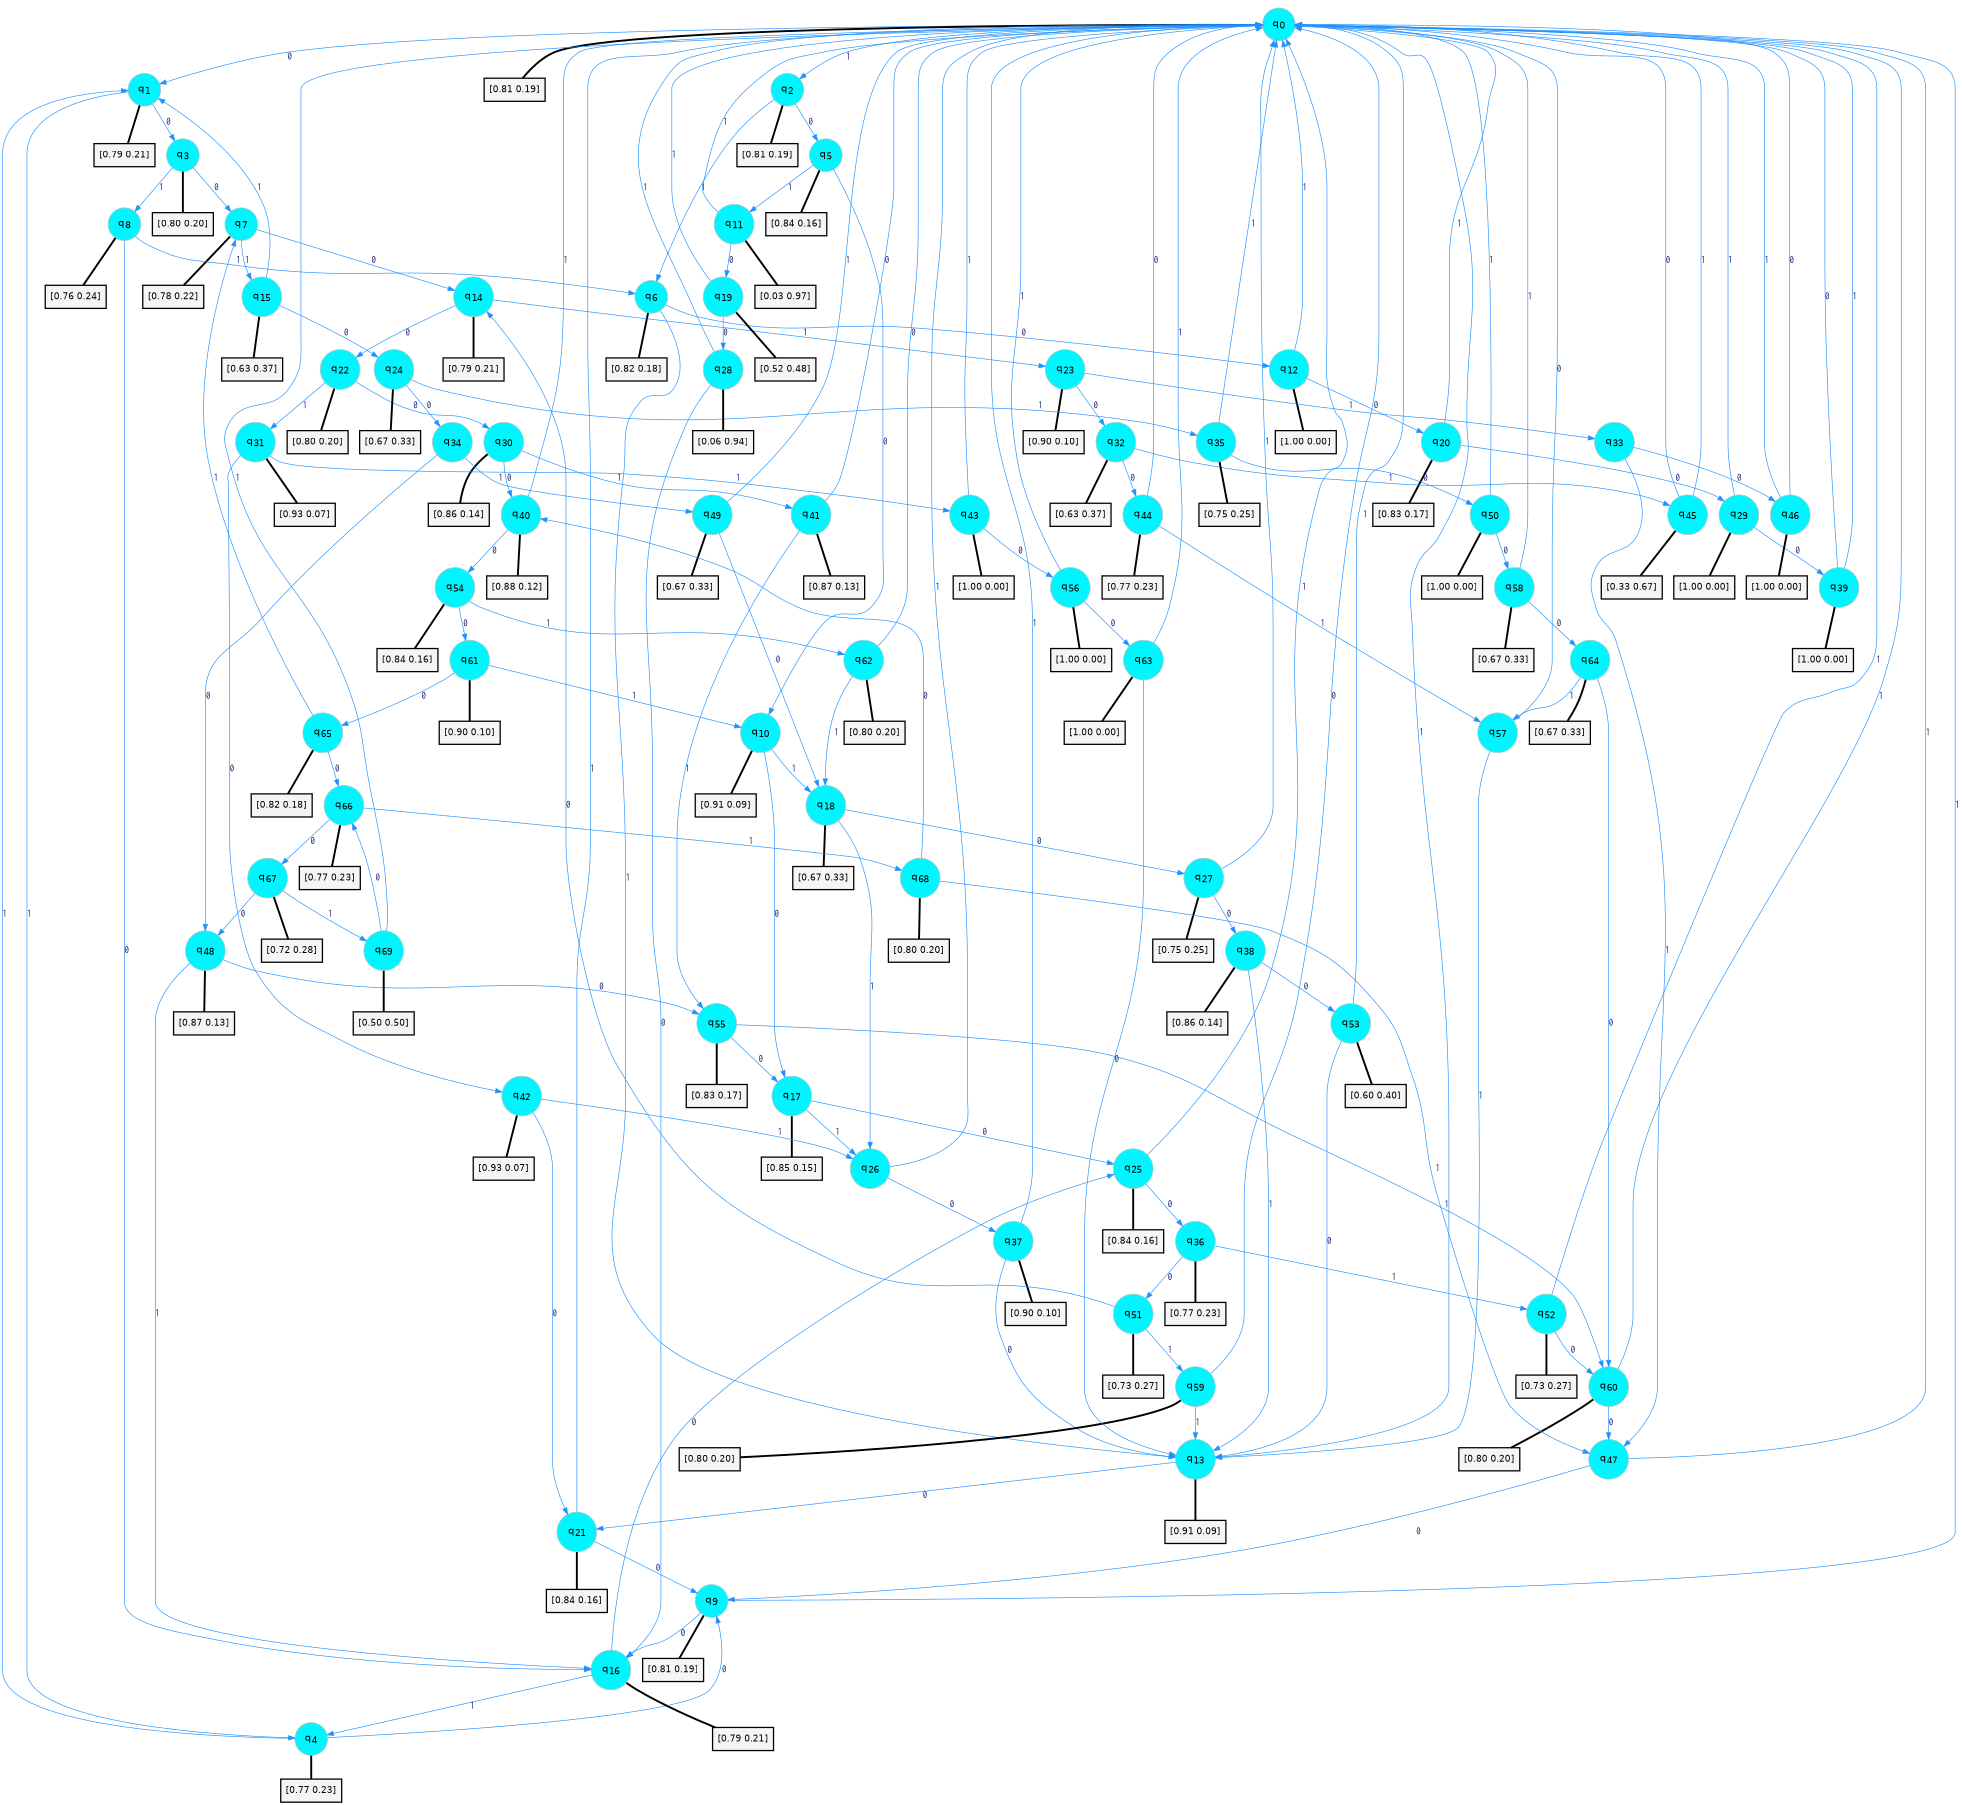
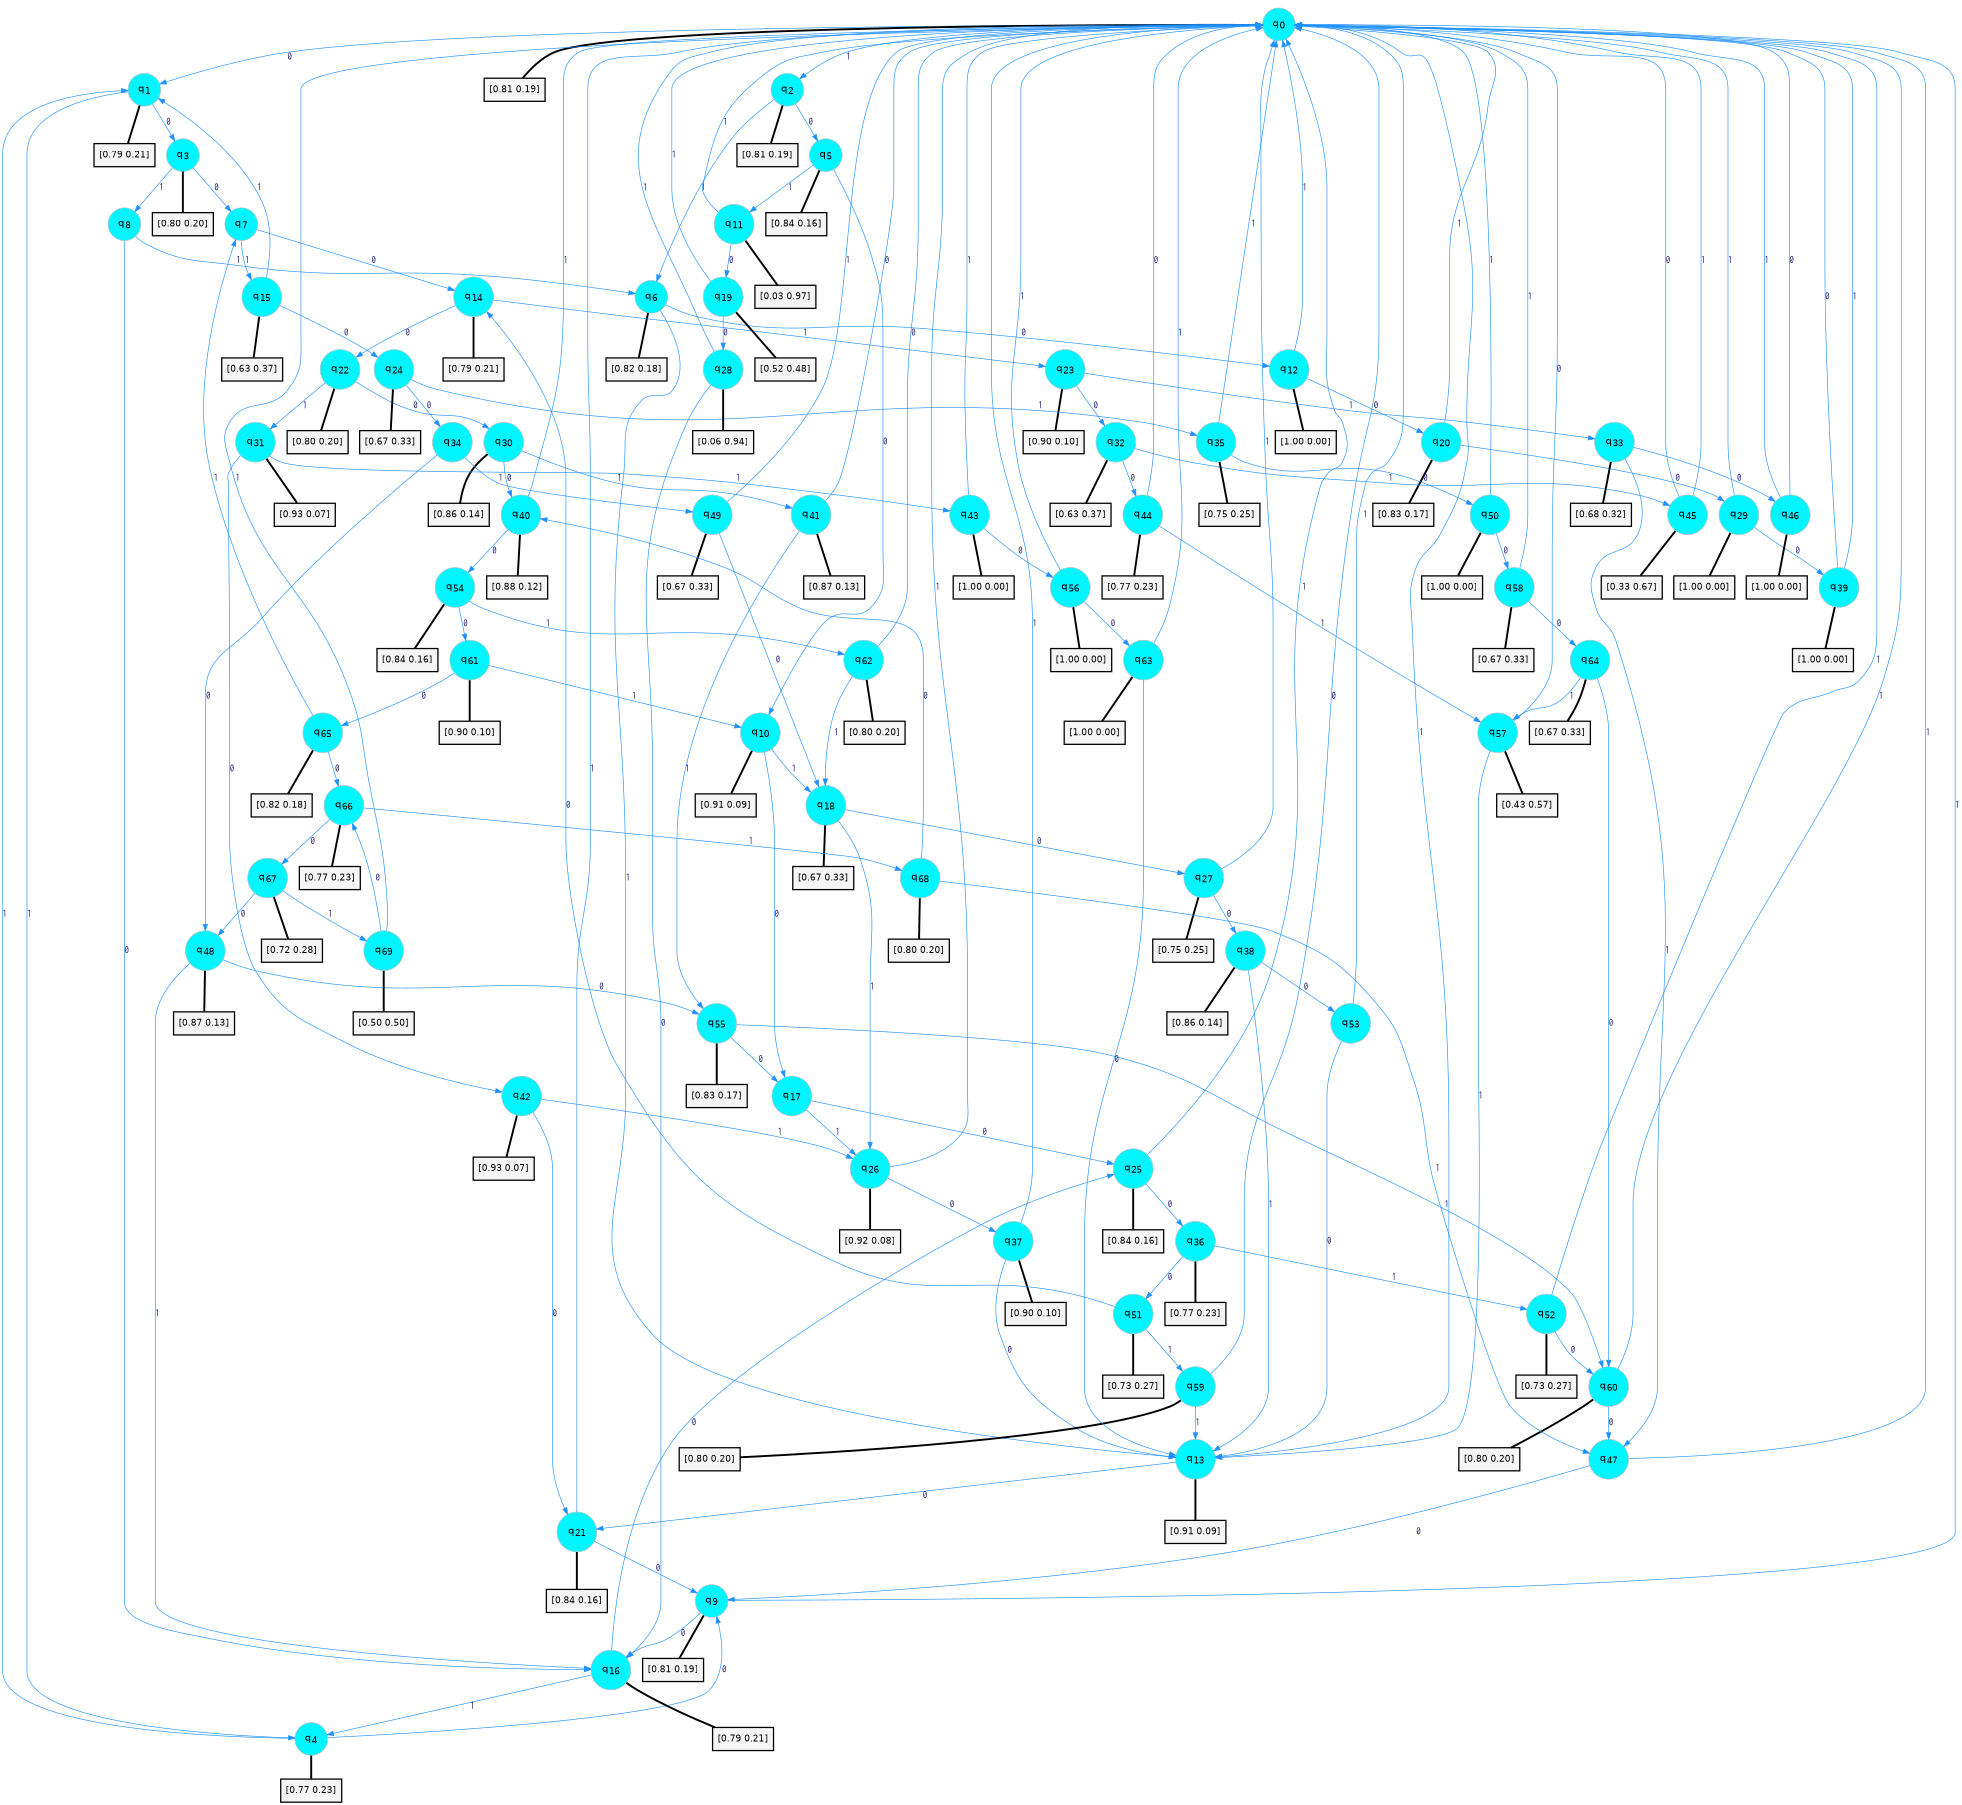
node "[0.76 0.24]": removed
node "[0.78 0.22]": removed
node "[0.68 0.32]": added
node "[0.43 0.57]": added
node "[0.60 0.40]": removed
node "[0.85 0.15]": removed
node "[0.92 0.08]": added
